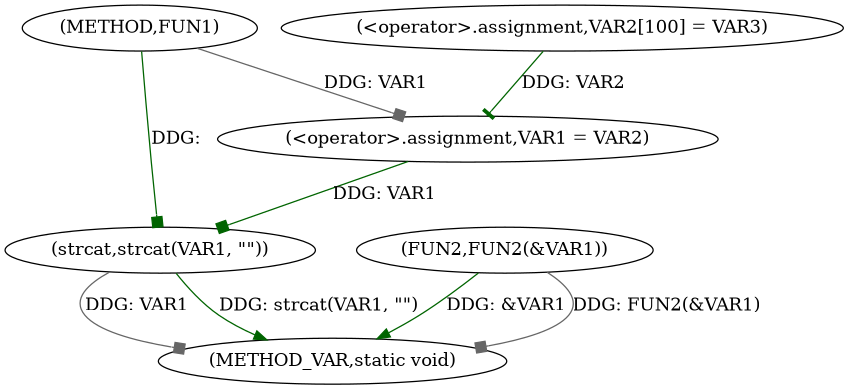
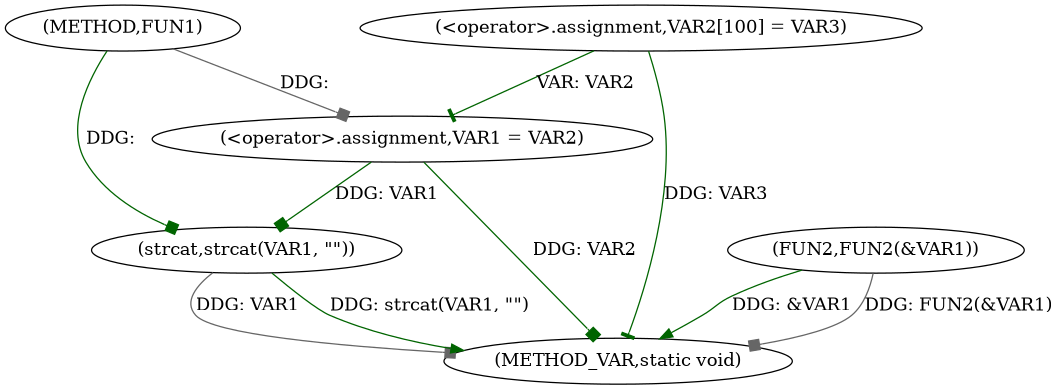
edge "(METHOD,FUN1)" -> "(<operator>.assignment,VAR1 = VAR2)": label "DDG: VAR1" -> "DDG: "
edge "(<operator>.assignment,VAR2[100] = VAR3)" -> "(<operator>.assignment,VAR1 = VAR2)": label "DDG: VAR2" -> "VAR: VAR2"
edge "(<operator>.assignment,VAR2[100] = VAR3)" -> "(METHOD_VAR,static void)": added, label "DDG: VAR3"
edge "(<operator>.assignment,VAR1 = VAR2)" -> "(METHOD_VAR,static void)": added, label "DDG: VAR2"
